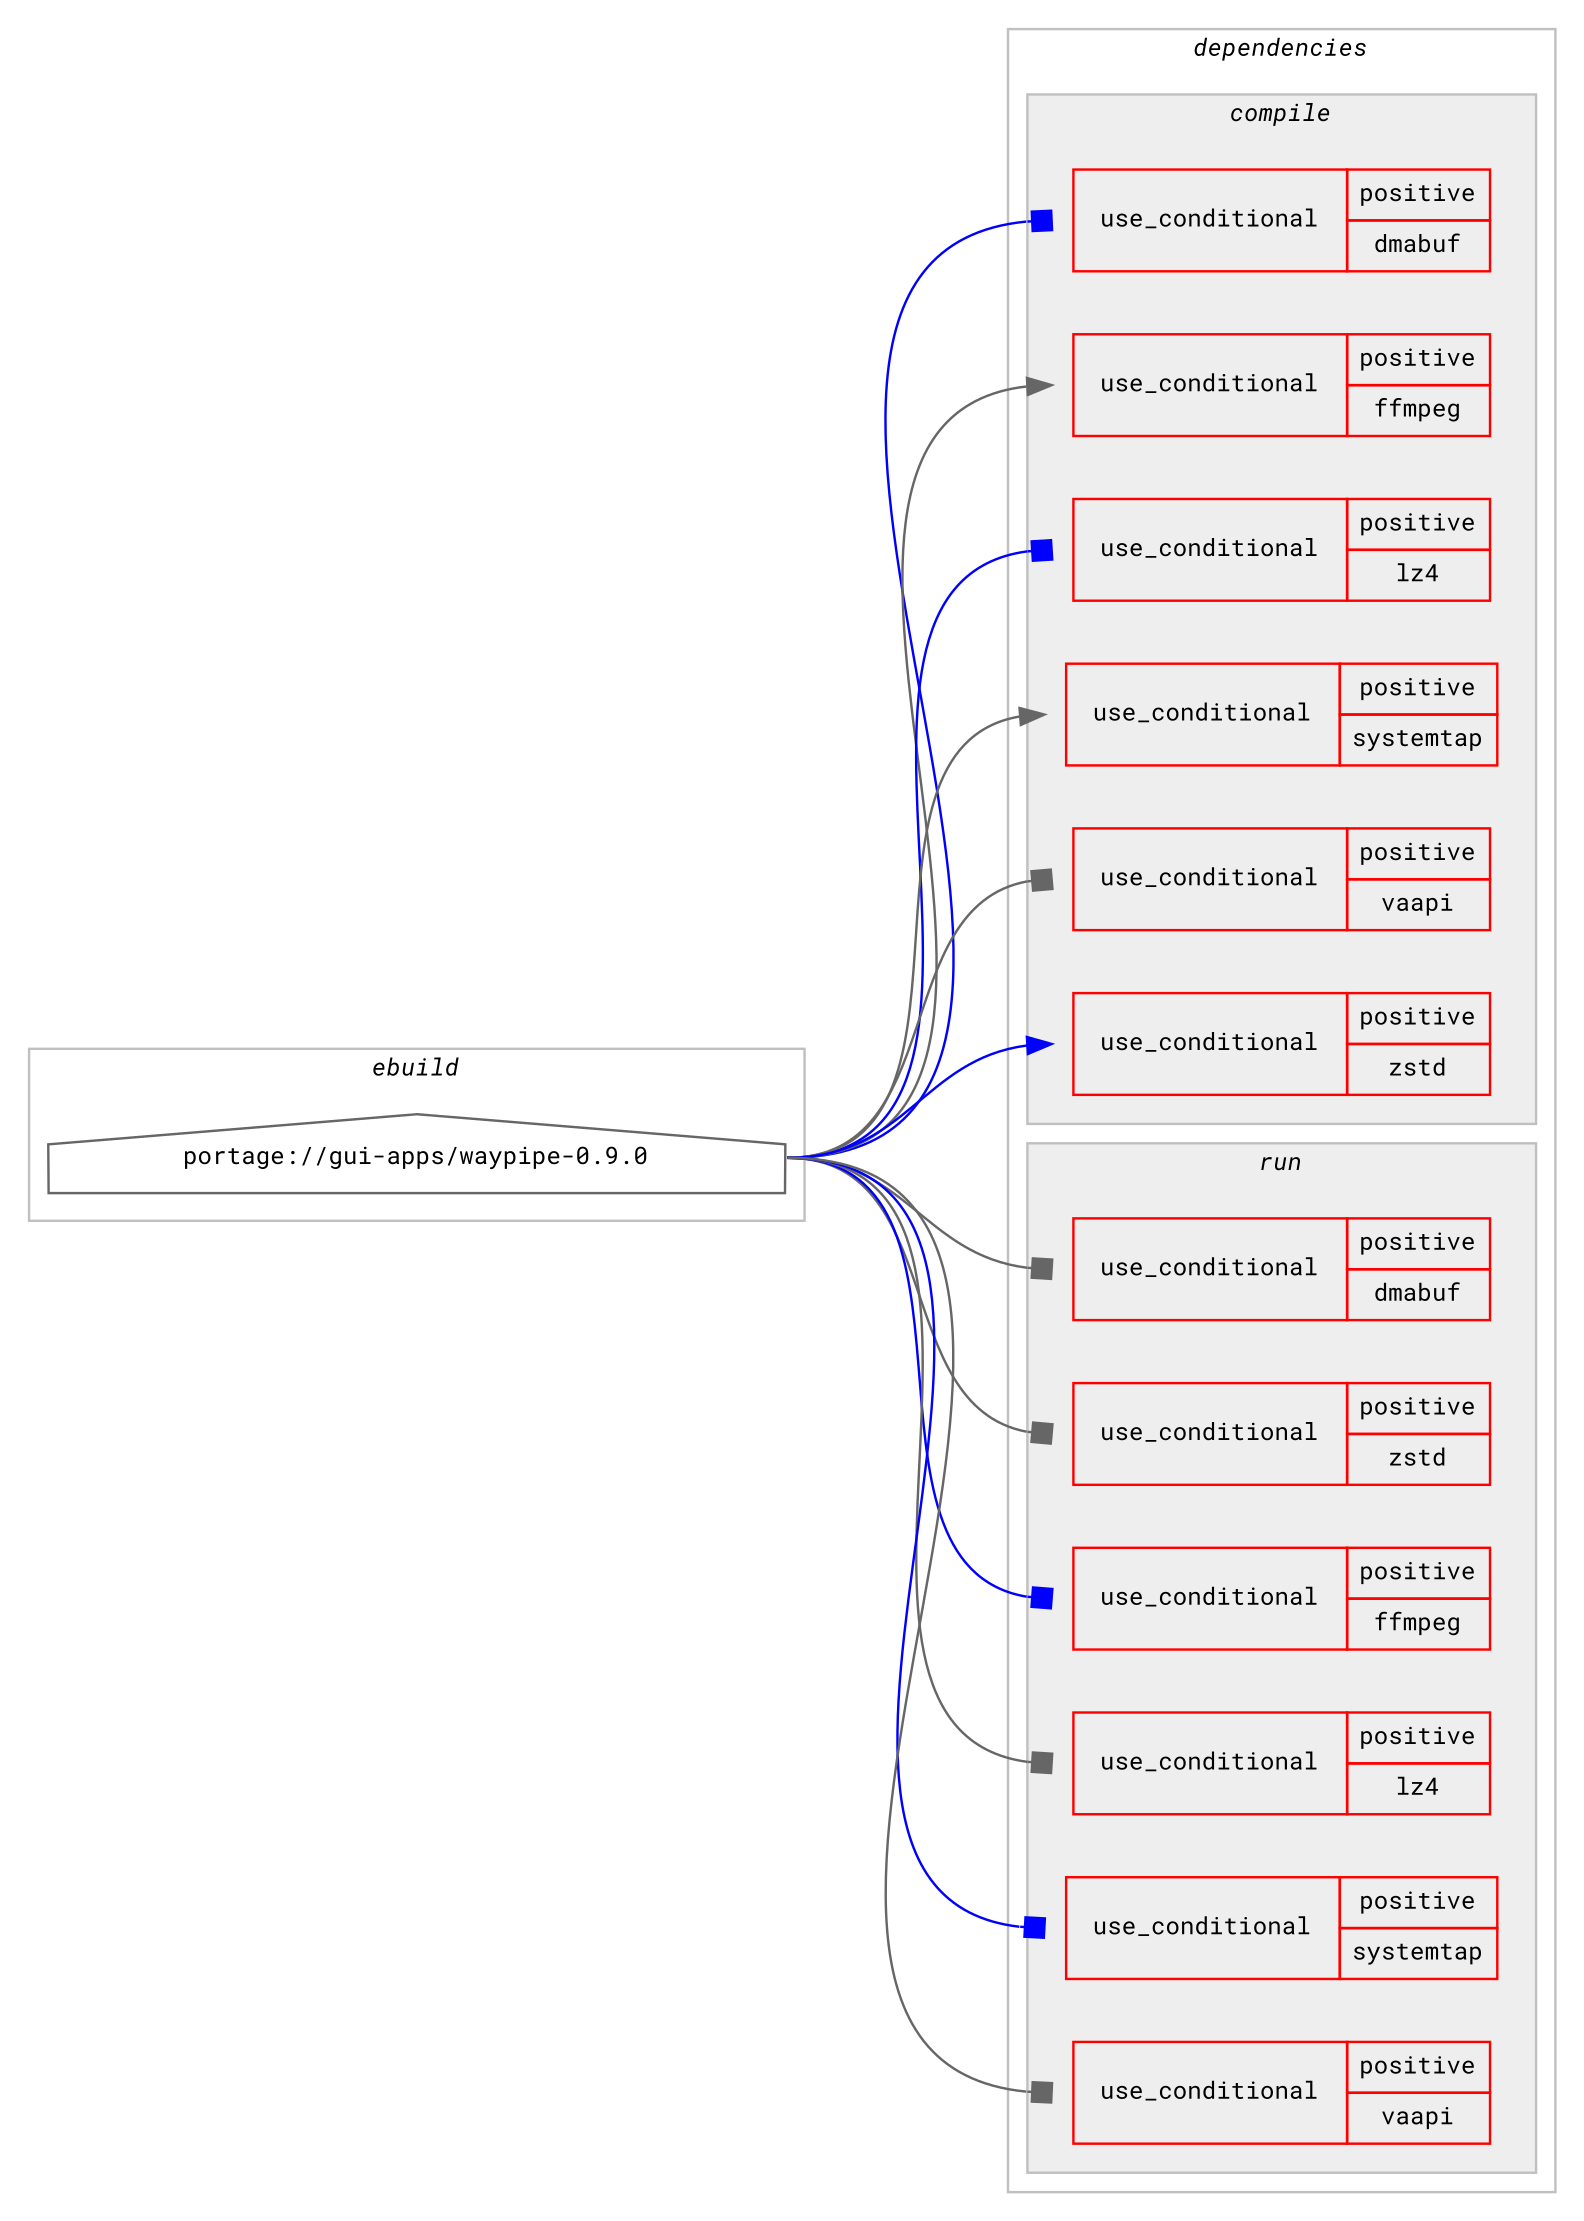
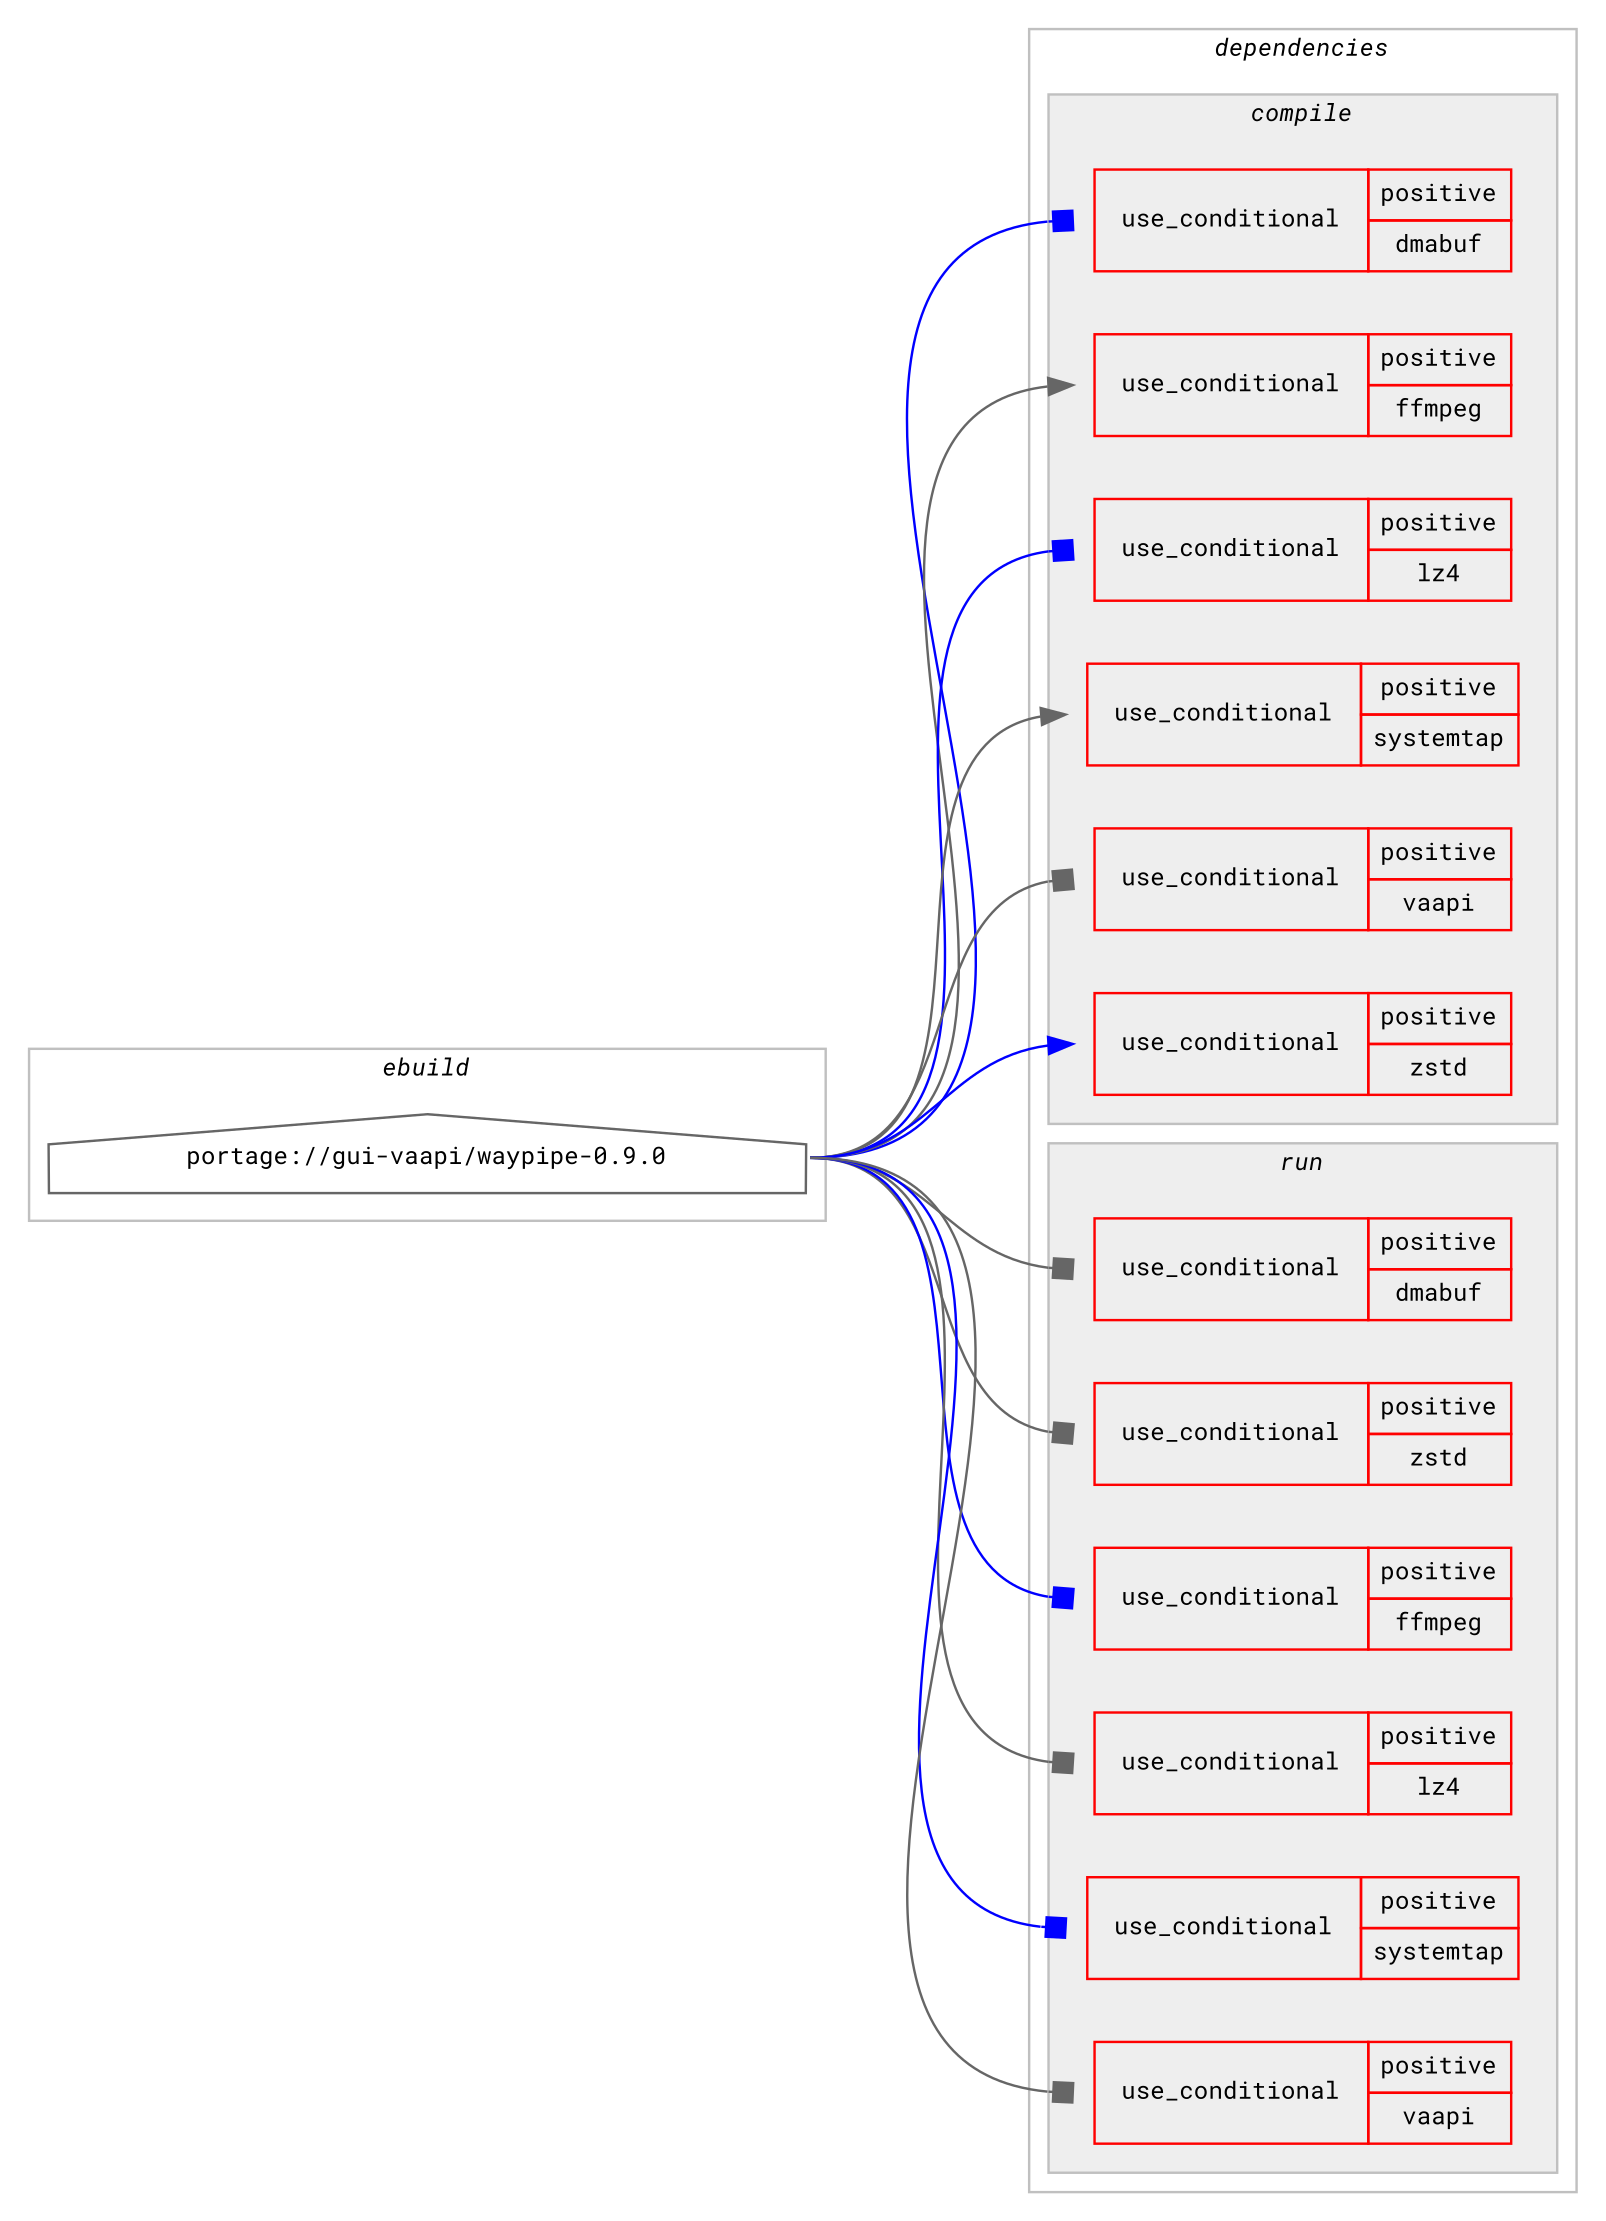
node "portage://gui-apps/waypipe-0.9.0": label "portage://gui-apps/waypipe-0.9.0" -> "portage://gui-vaapi/waypipe-0.9.0"
